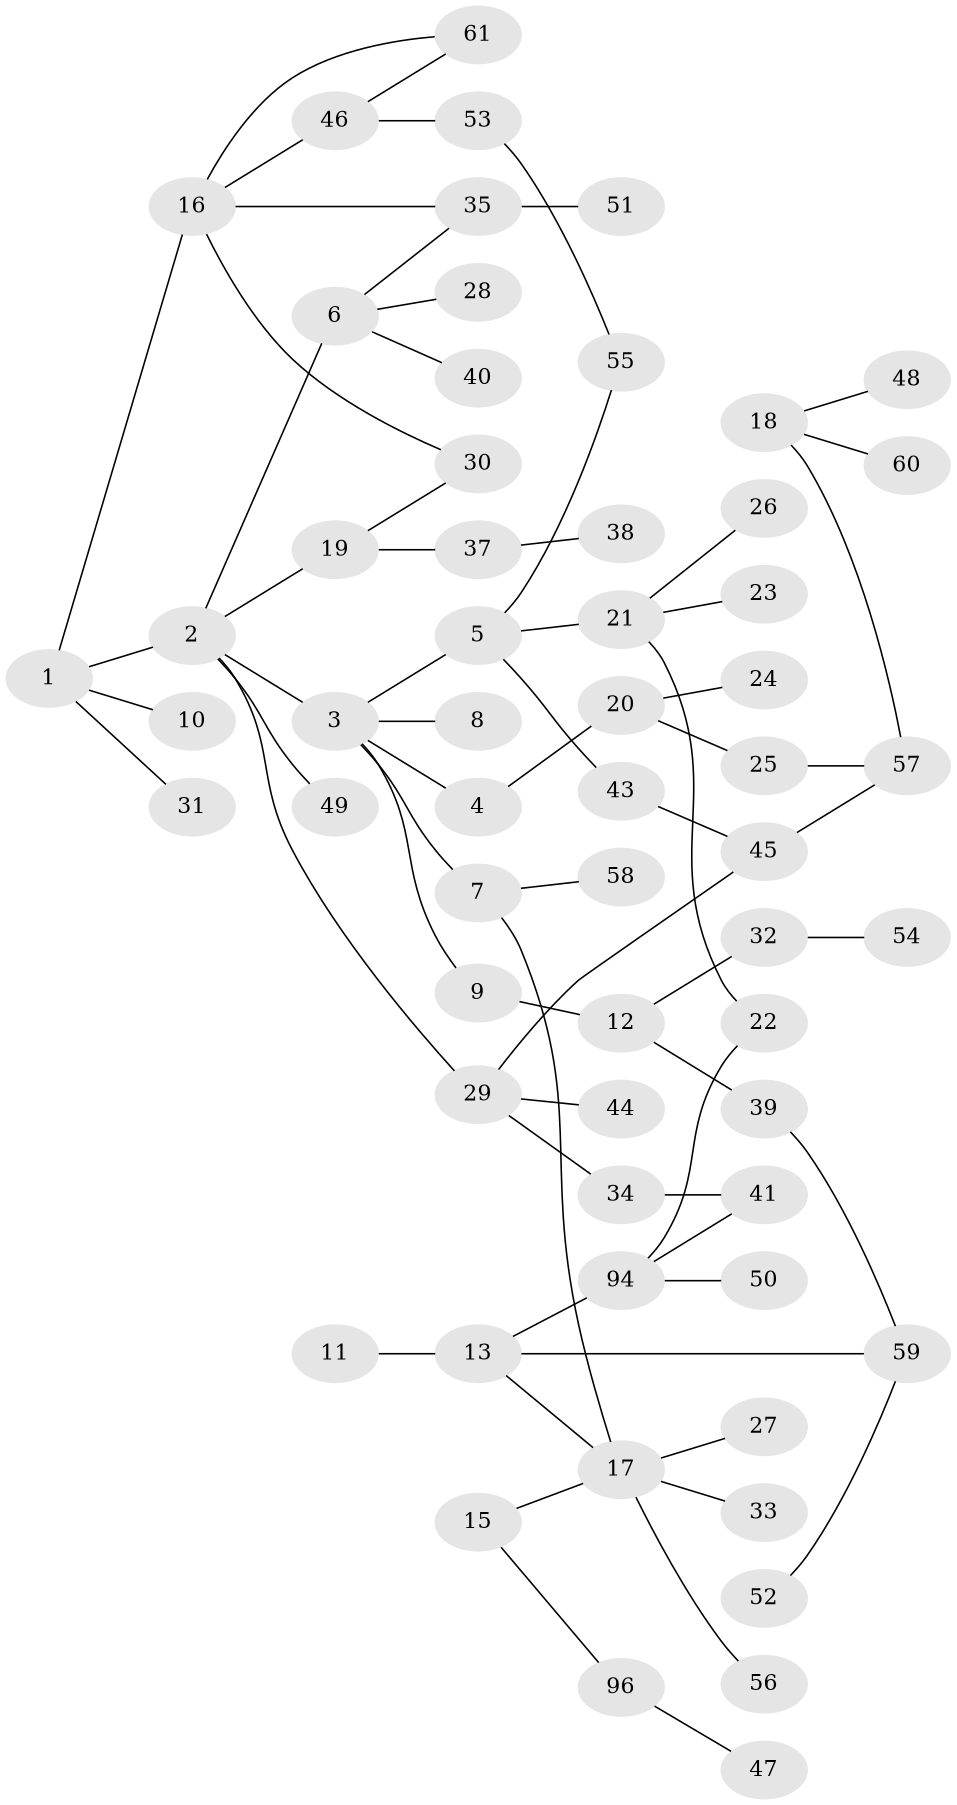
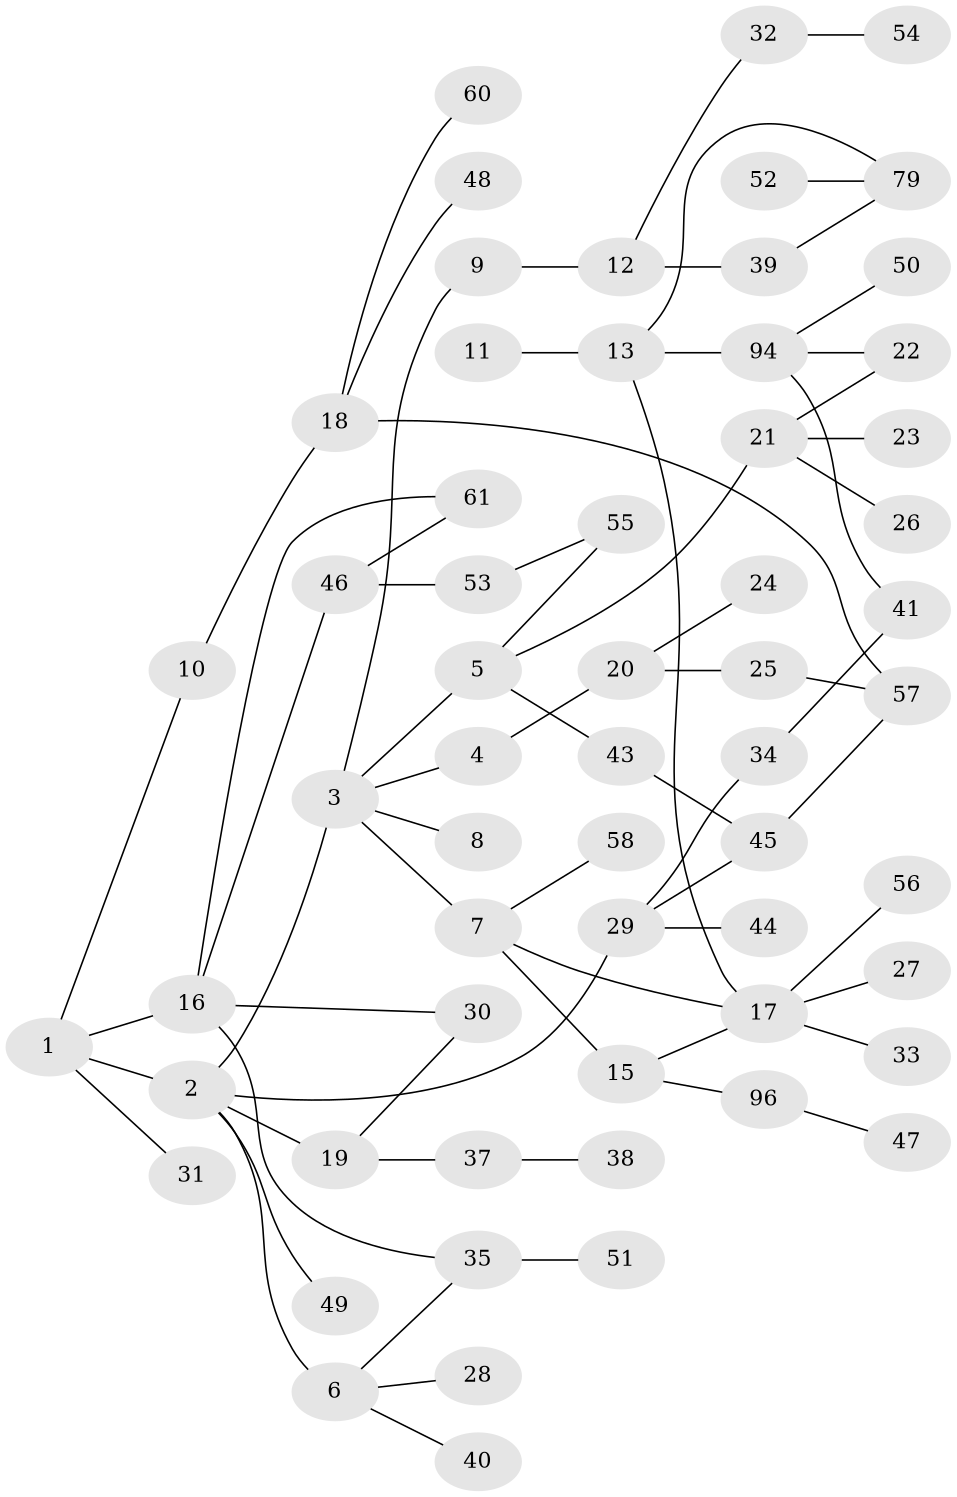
edge "18" -- "10": added
edge "7" -- "15": added
node "59": label "59" -> "79"
